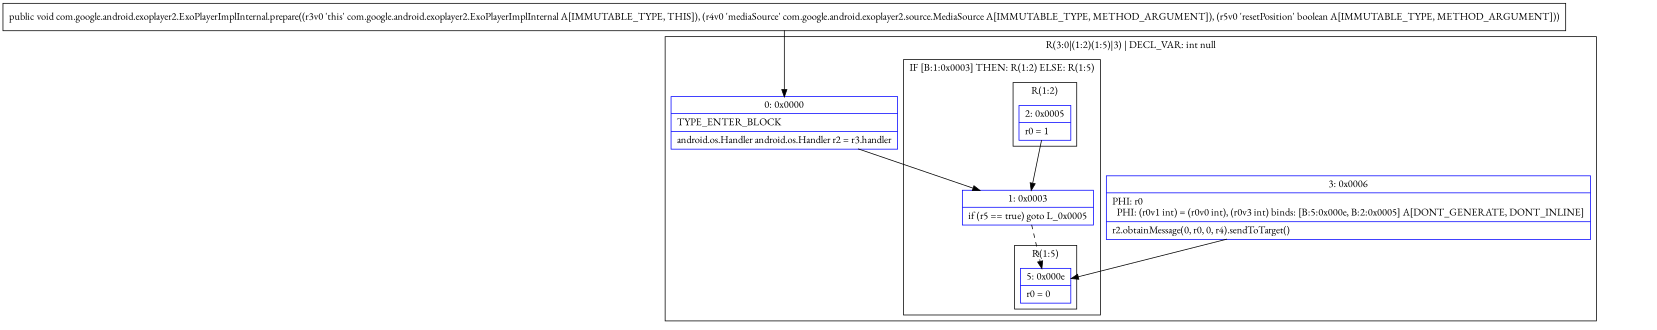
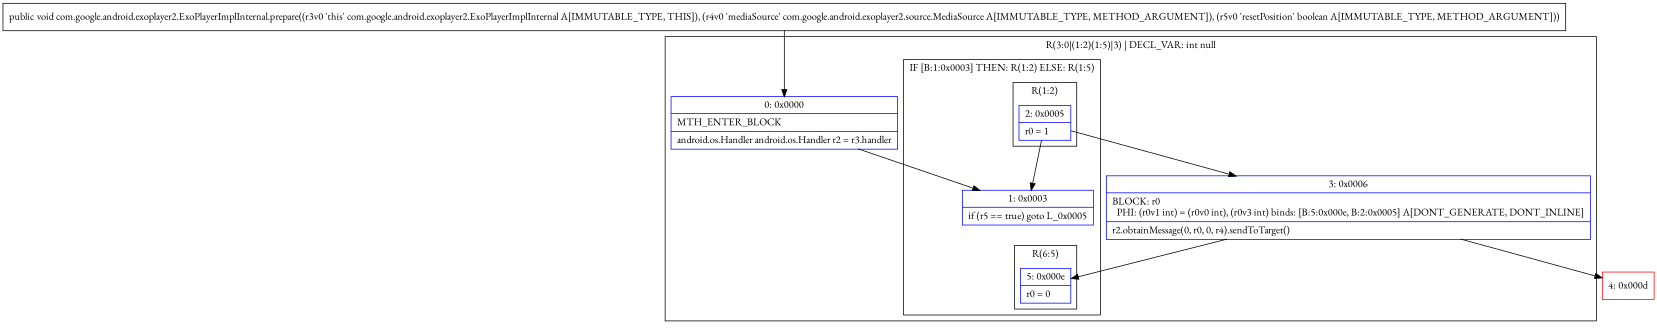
node "0: 0x0000": text "TYPE_ENTER_BLOCK" -> "MTH_ENTER_BLOCK"
edge "2: 0x0005" -> "3: 0x0006": added
node "3: 0x0006": text "PHI: r0" -> "BLOCK: r0"
edge "1: 0x0003" -> "5: 0x000e": removed
cluster "R(1:5)": label "R(1:5)" -> "R(6:5)"
node "4: 0x000d": added
